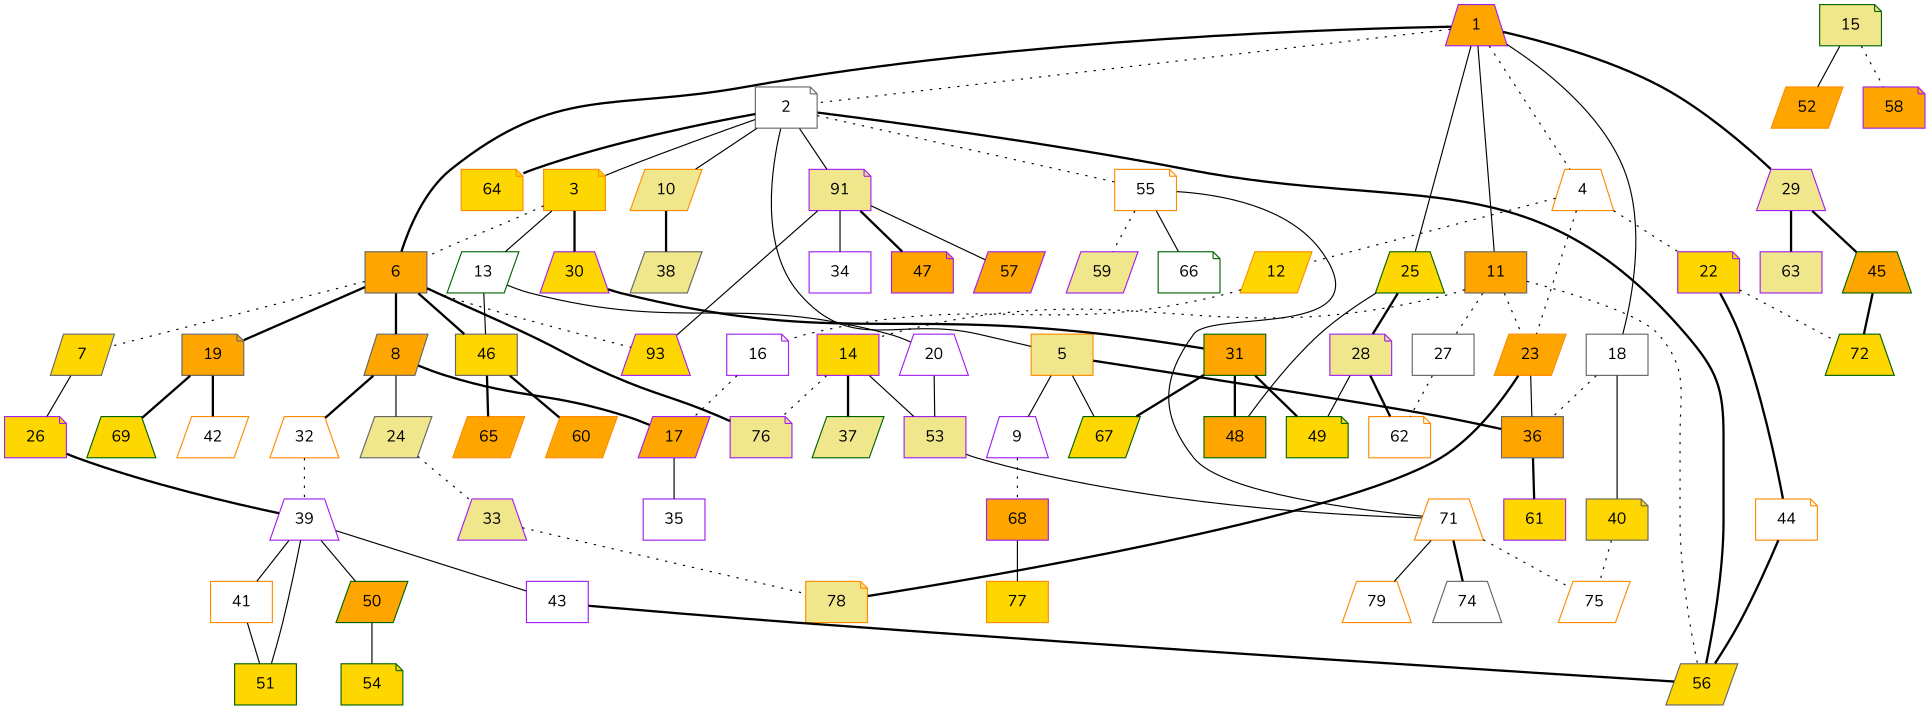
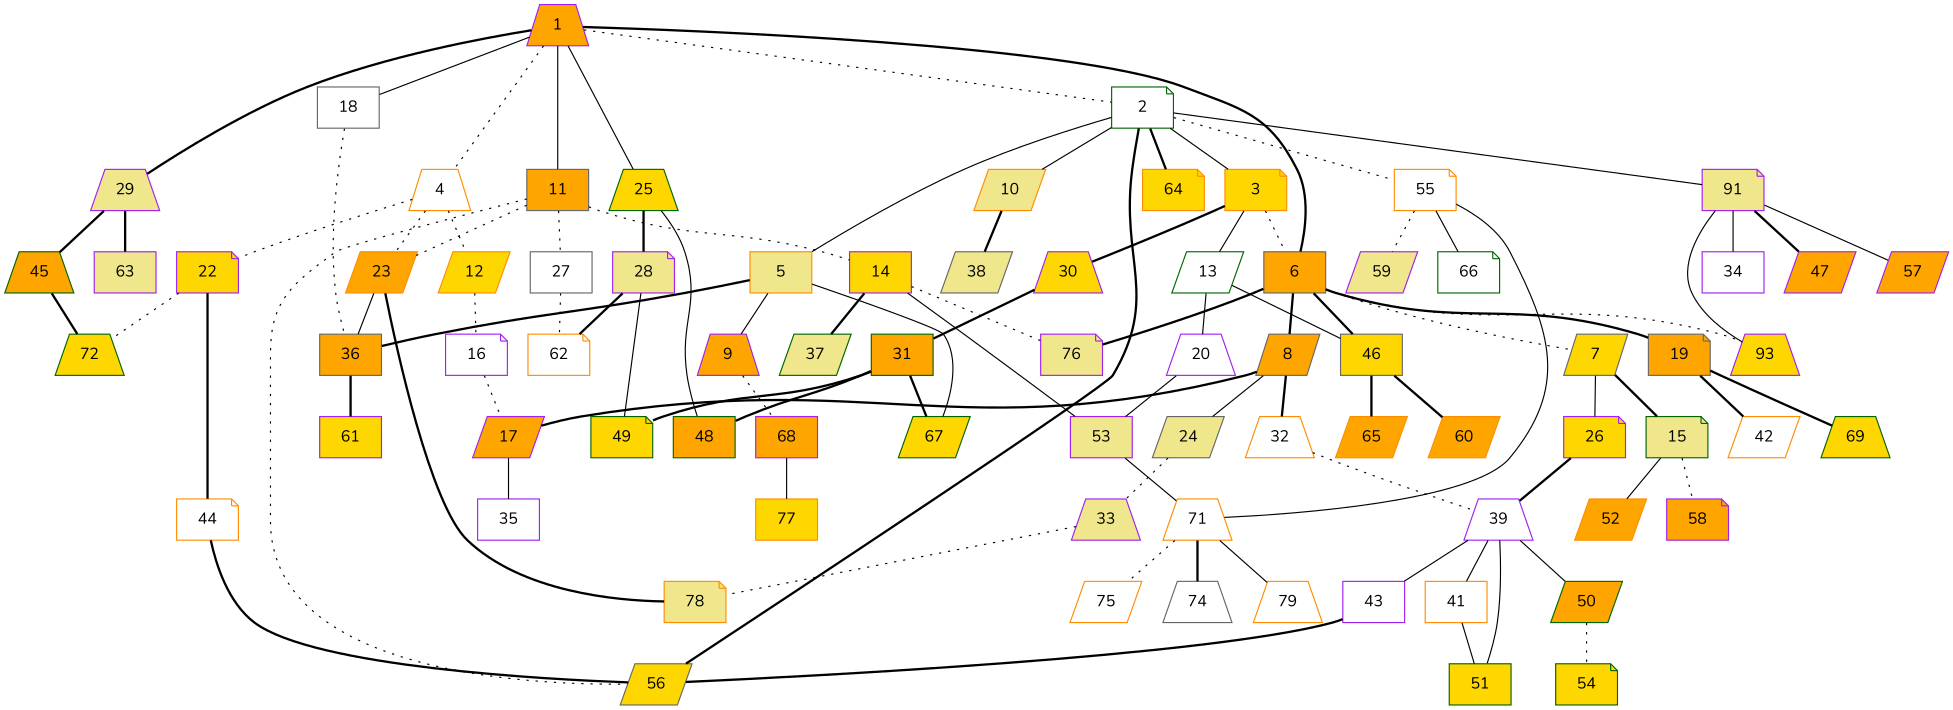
node "2": color gray40 -> darkgreen
node "47": shape note -> parallelogram
edge "7" -- "15": added
node "9": fillcolor white -> orange
node "40": removed
edge "50" -- "54": style solid -> dotted
